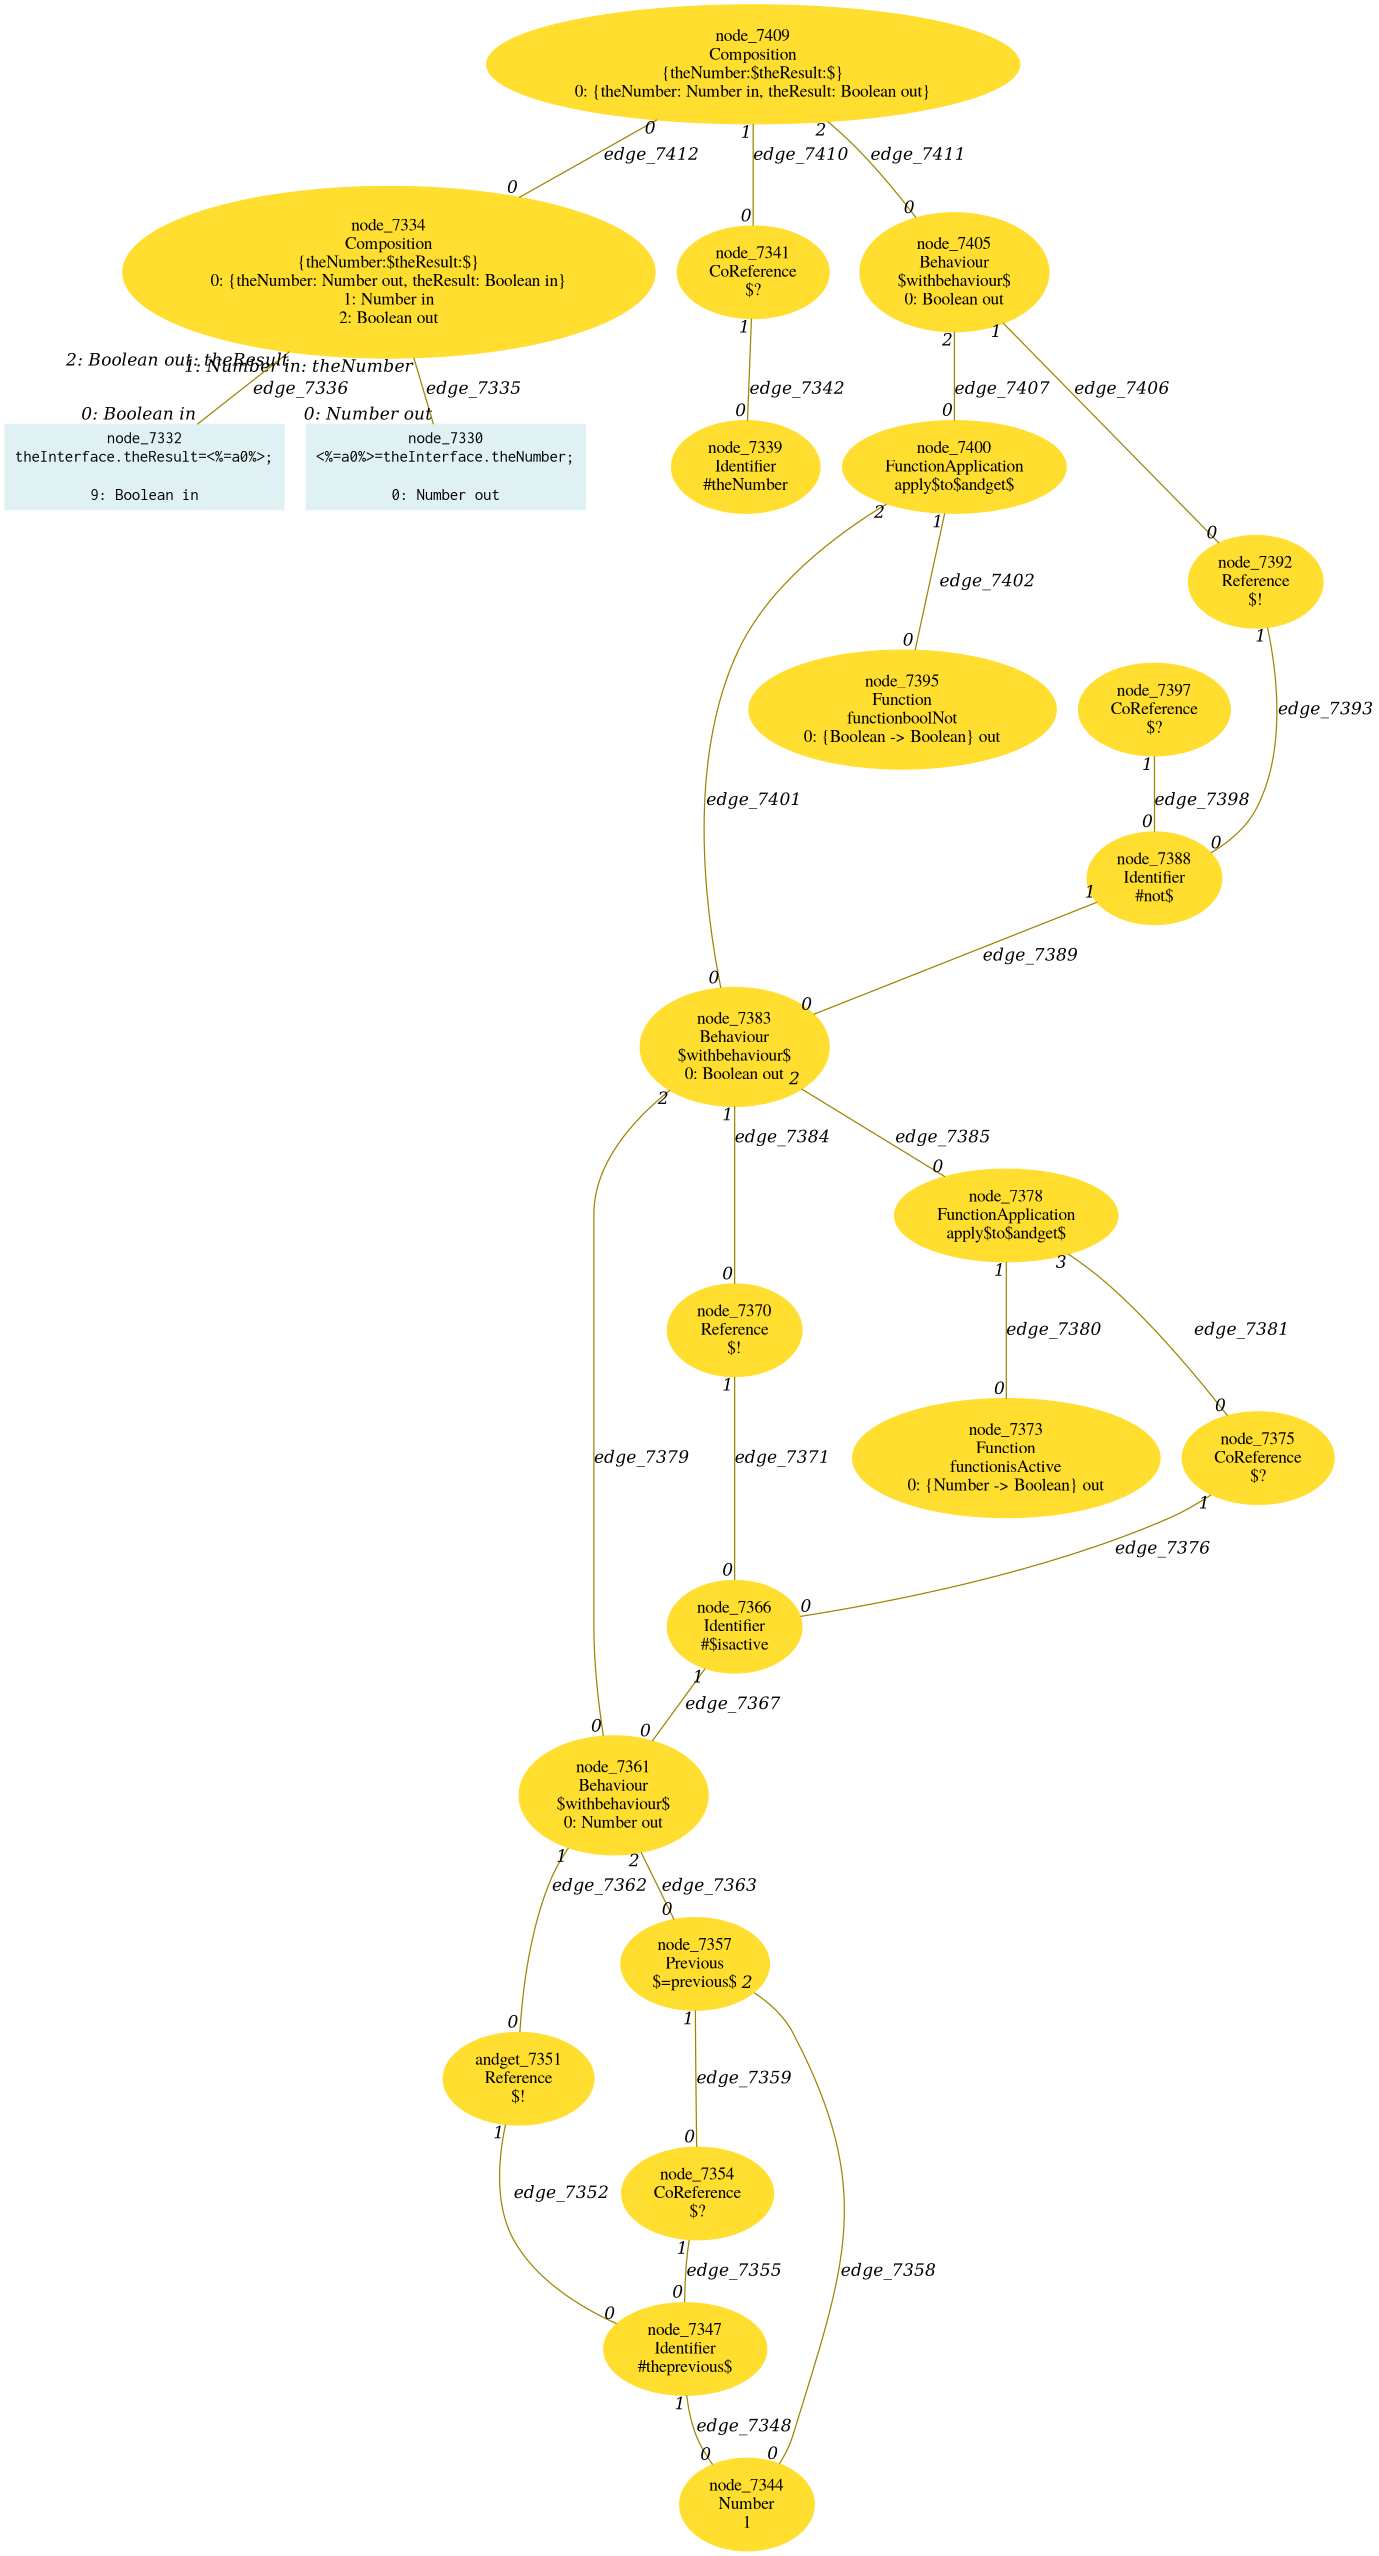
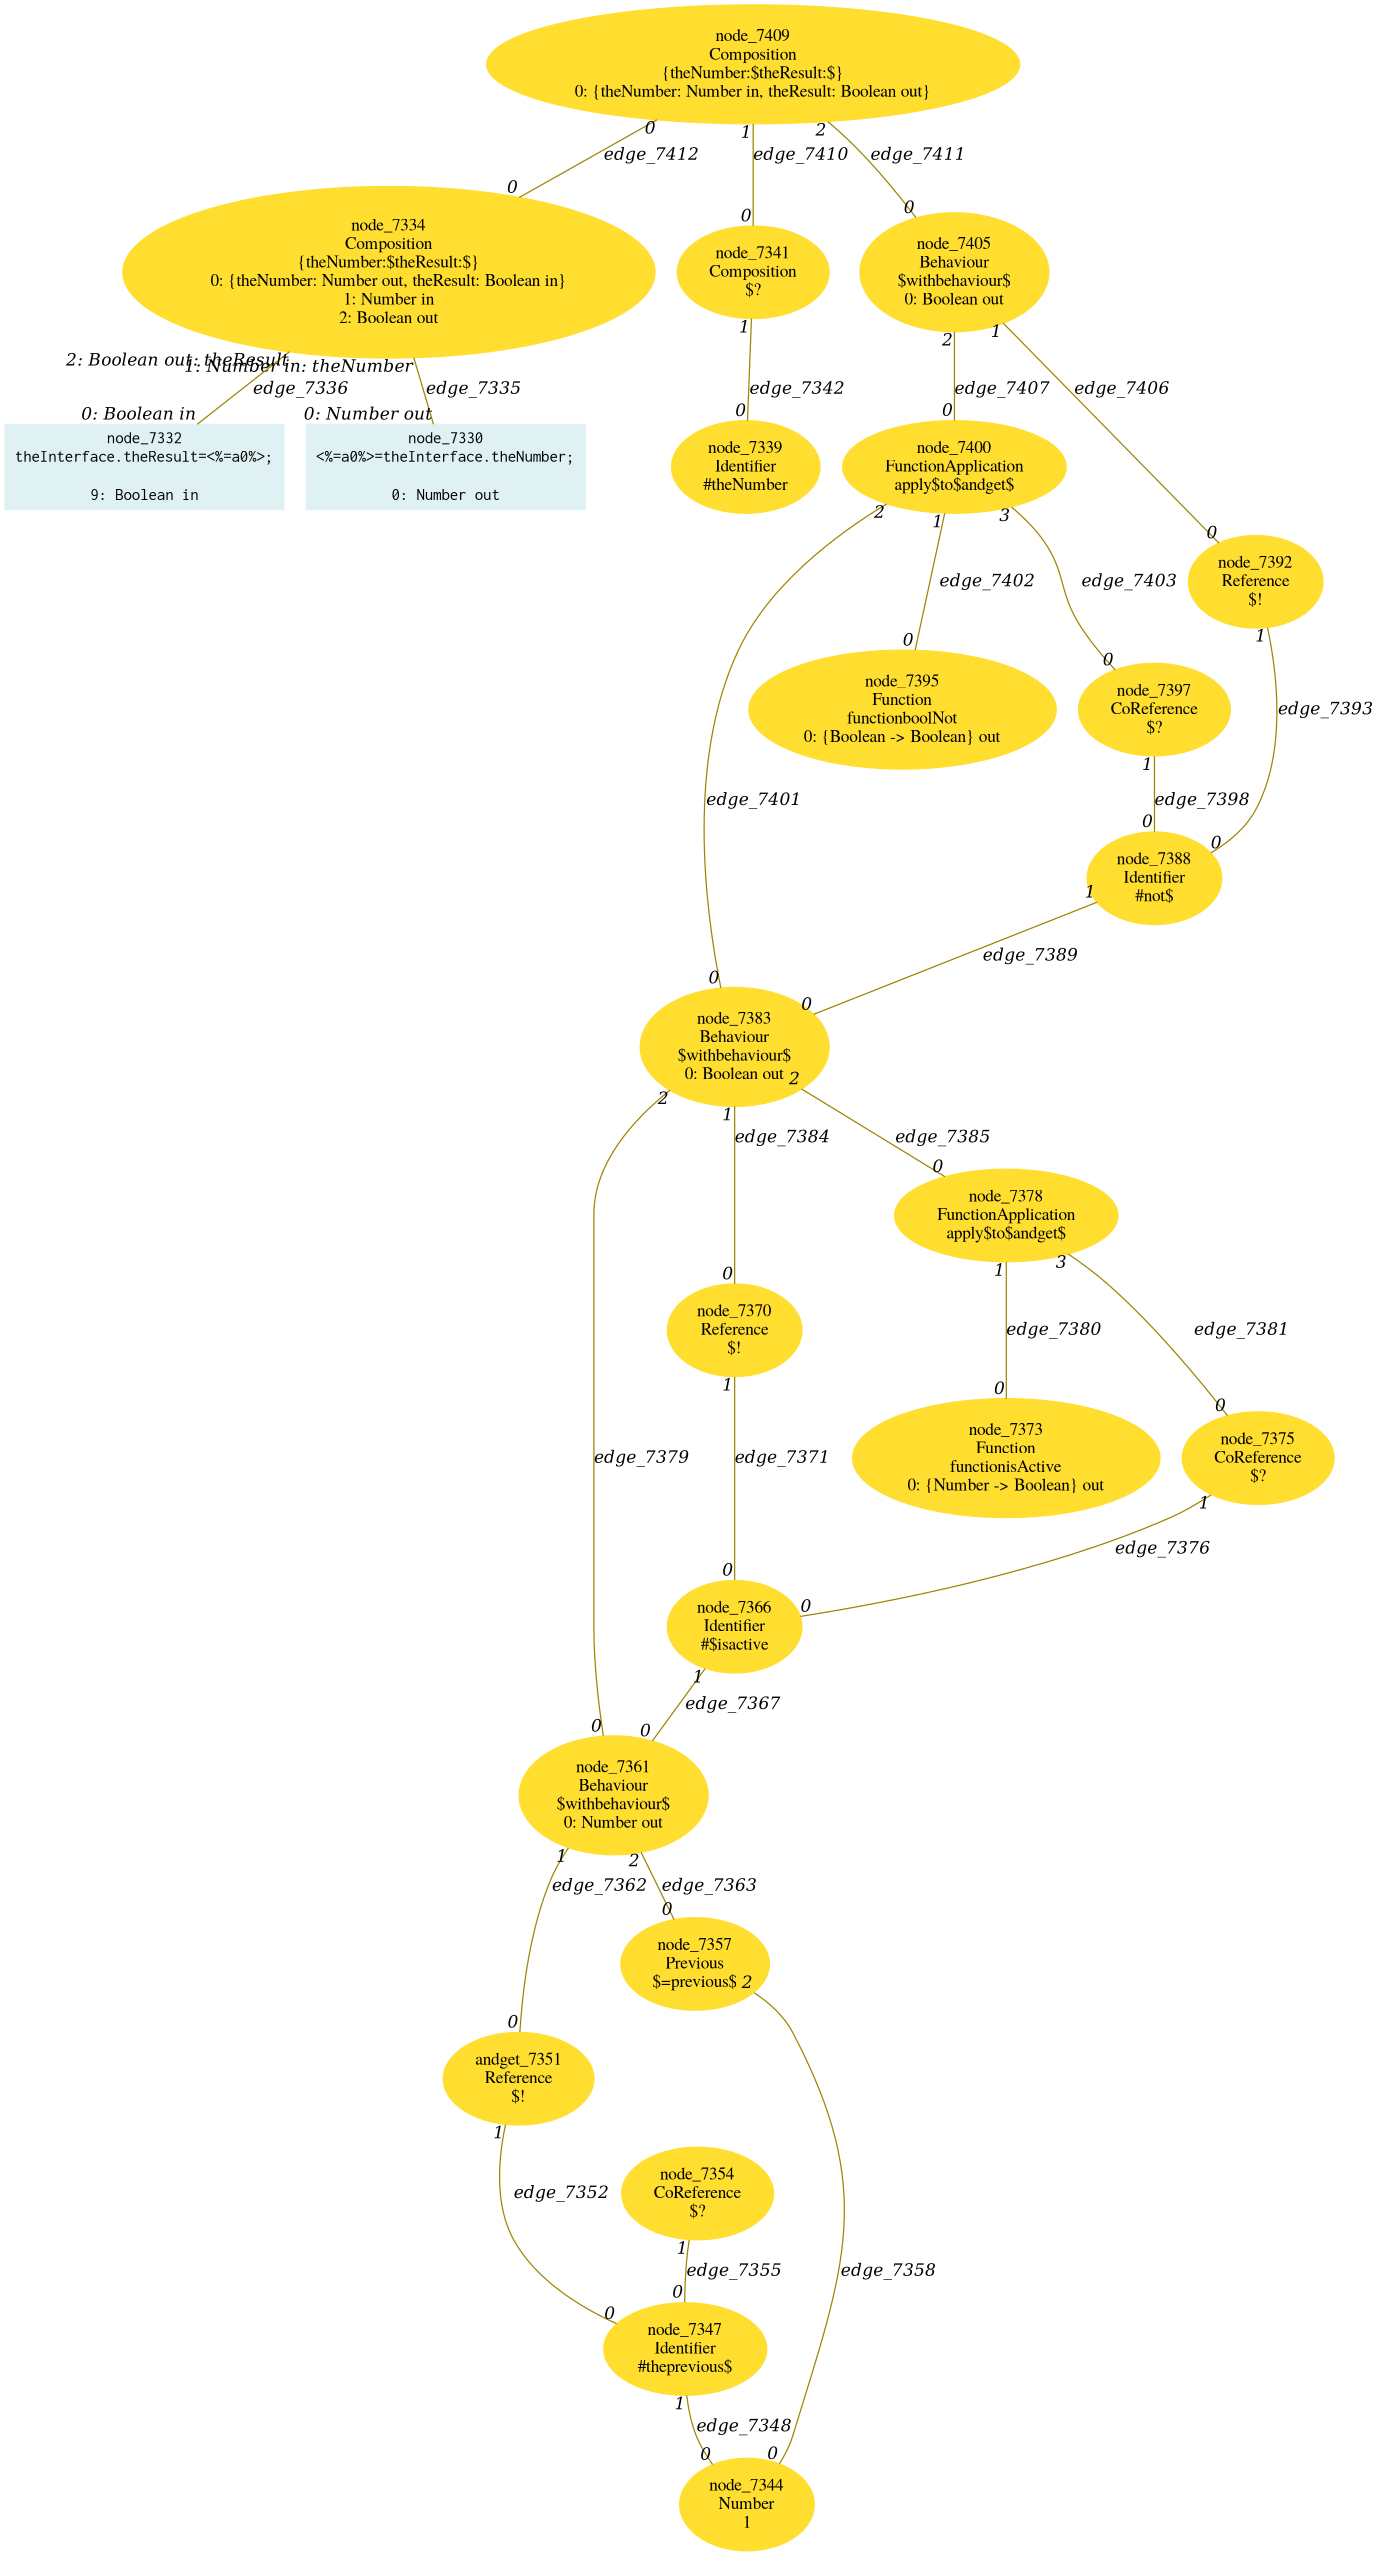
node "node_7341 CoReference $?": label "node_7341 CoReference $?" -> "node_7341 Composition $?"
edge "node_7400 FunctionApplication apply$to$andget$" -- "node_7397 CoReference $?": added, label "edge_7403"
edge "node_7357 Previous $=previous$" -- "node_7354 CoReference $?": removed, label "edge_7359"
